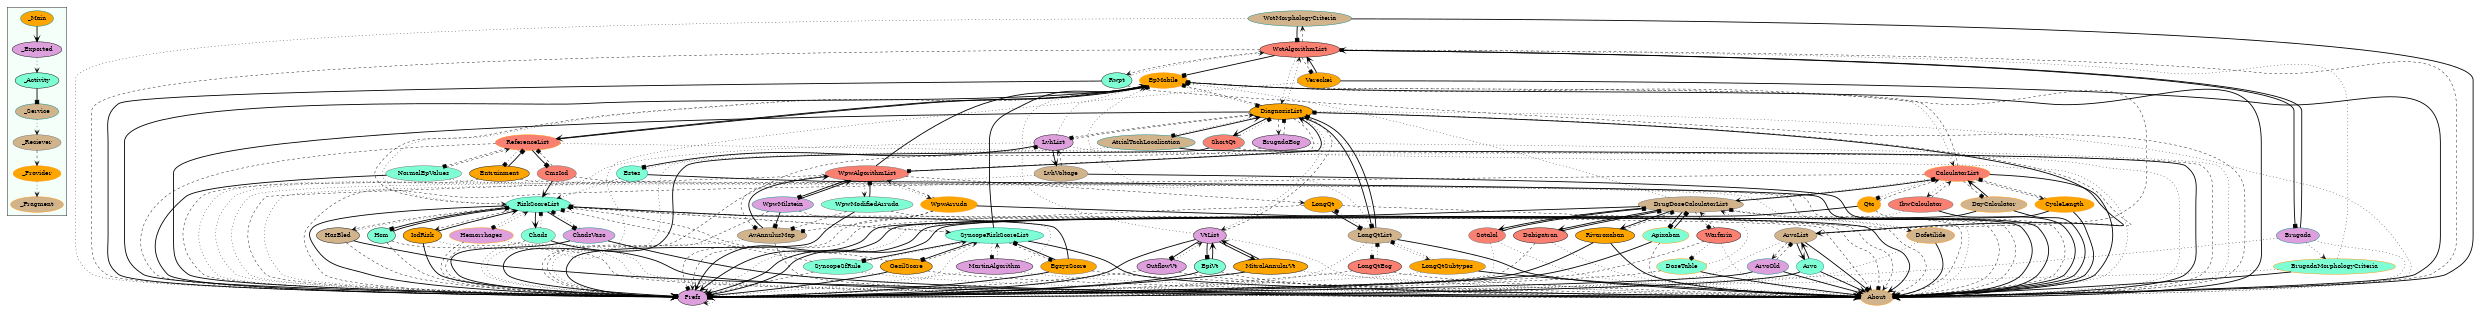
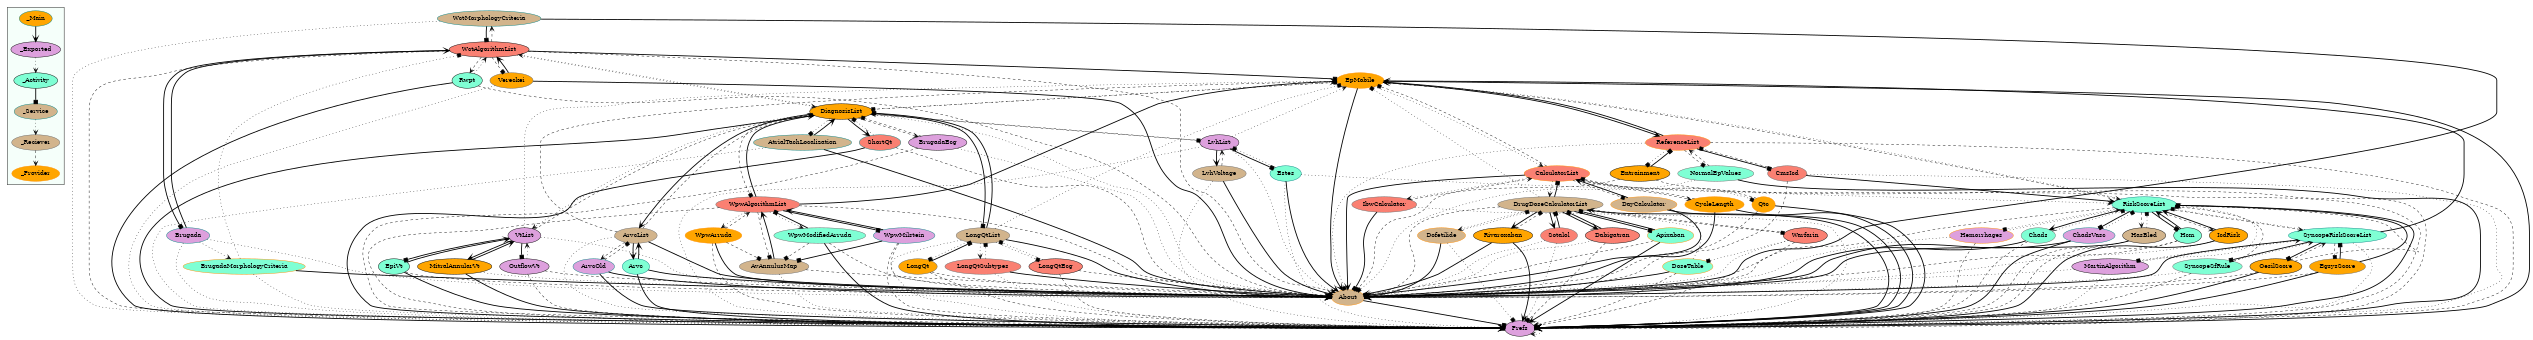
edge "WpwAlgorithmList" -> "LongQt": now "WpwAlgorithmList" -> "About"
node "_Fragment": removed
node "LongQtSubtypes": fillcolor orange -> salmon
edge "VtList" -> "Prefs": now "About" -> "Prefs"
